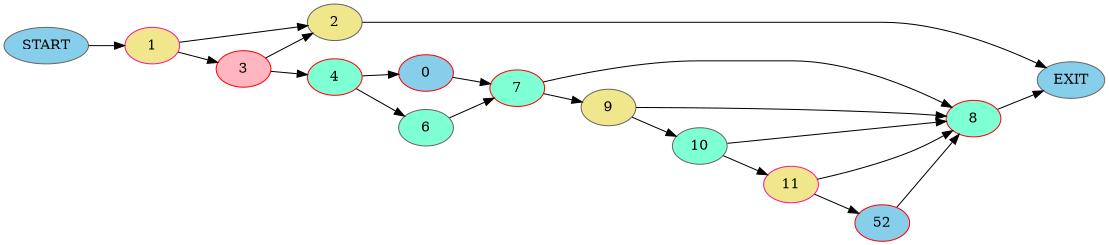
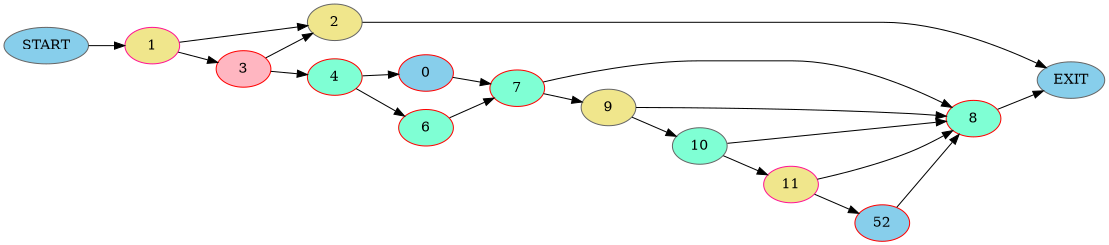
node "6": color gray40 -> red
